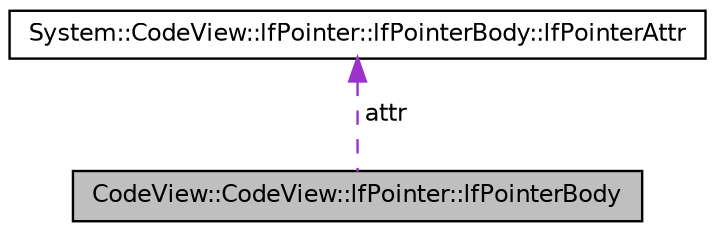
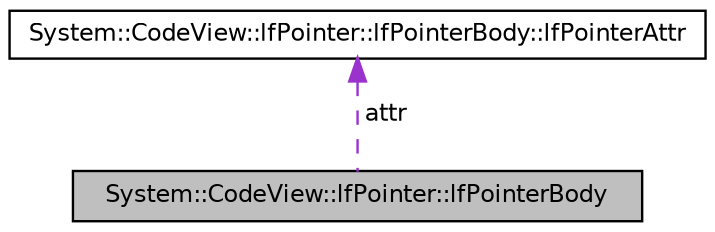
node "CodeView::CodeView::lfPointer::lfPointerBody": label "CodeView::CodeView::lfPointer::lfPointerBody" -> "System::CodeView::lfPointer::lfPointerBody"
